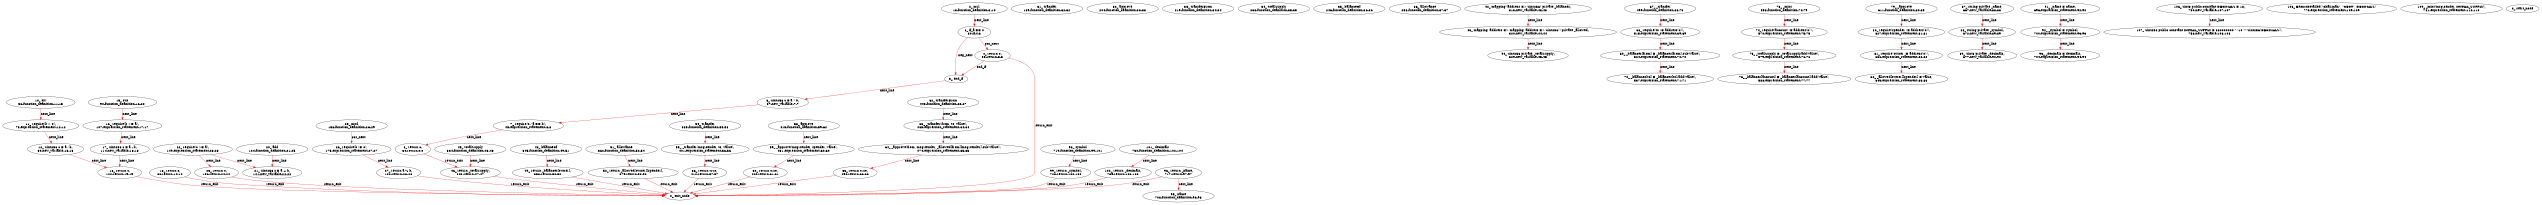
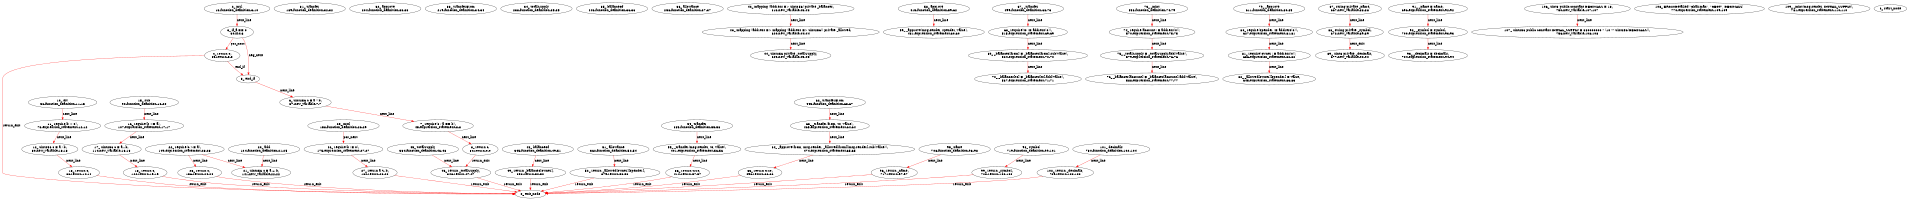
edge "88_ string private _symbol; 672-new_variable-89-89" -> "89_ uint8 private _decimals; 677-new_variable-90-90": label "next_line" -> "next_exit"
edge "12_ uint256 c = a / b; 80-new_variable-13-13" -> "18_ return c; 122-return-19-19": now "12_ uint256 c = a / b; 80-new_variable-13-13" -> "13_ return c; 88-return-14-14"
node "60_ return true; 442-return-61-61": removed
edge "96_ return _name; 717-return-97-97" -> "95_ name 708-function_definition-96-98": reversed
